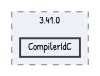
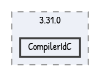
cluster "3.41.0": label "3.41.0" -> "3.31.0"
